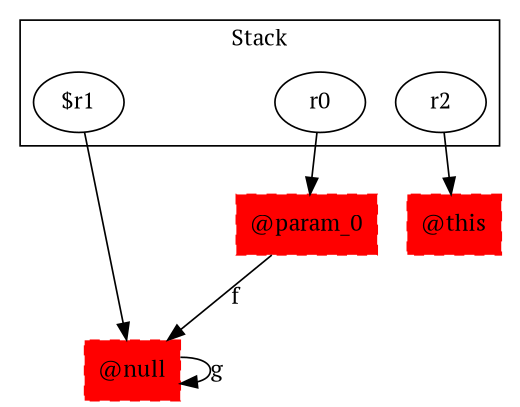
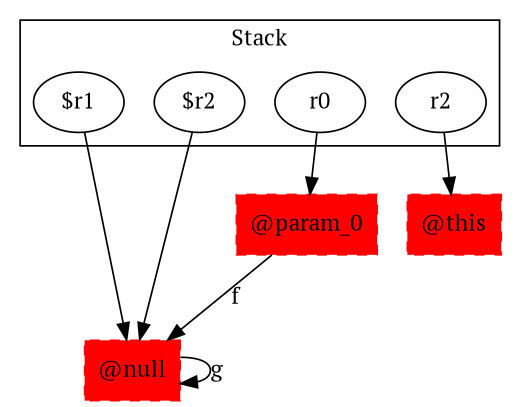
node "$r2": added
